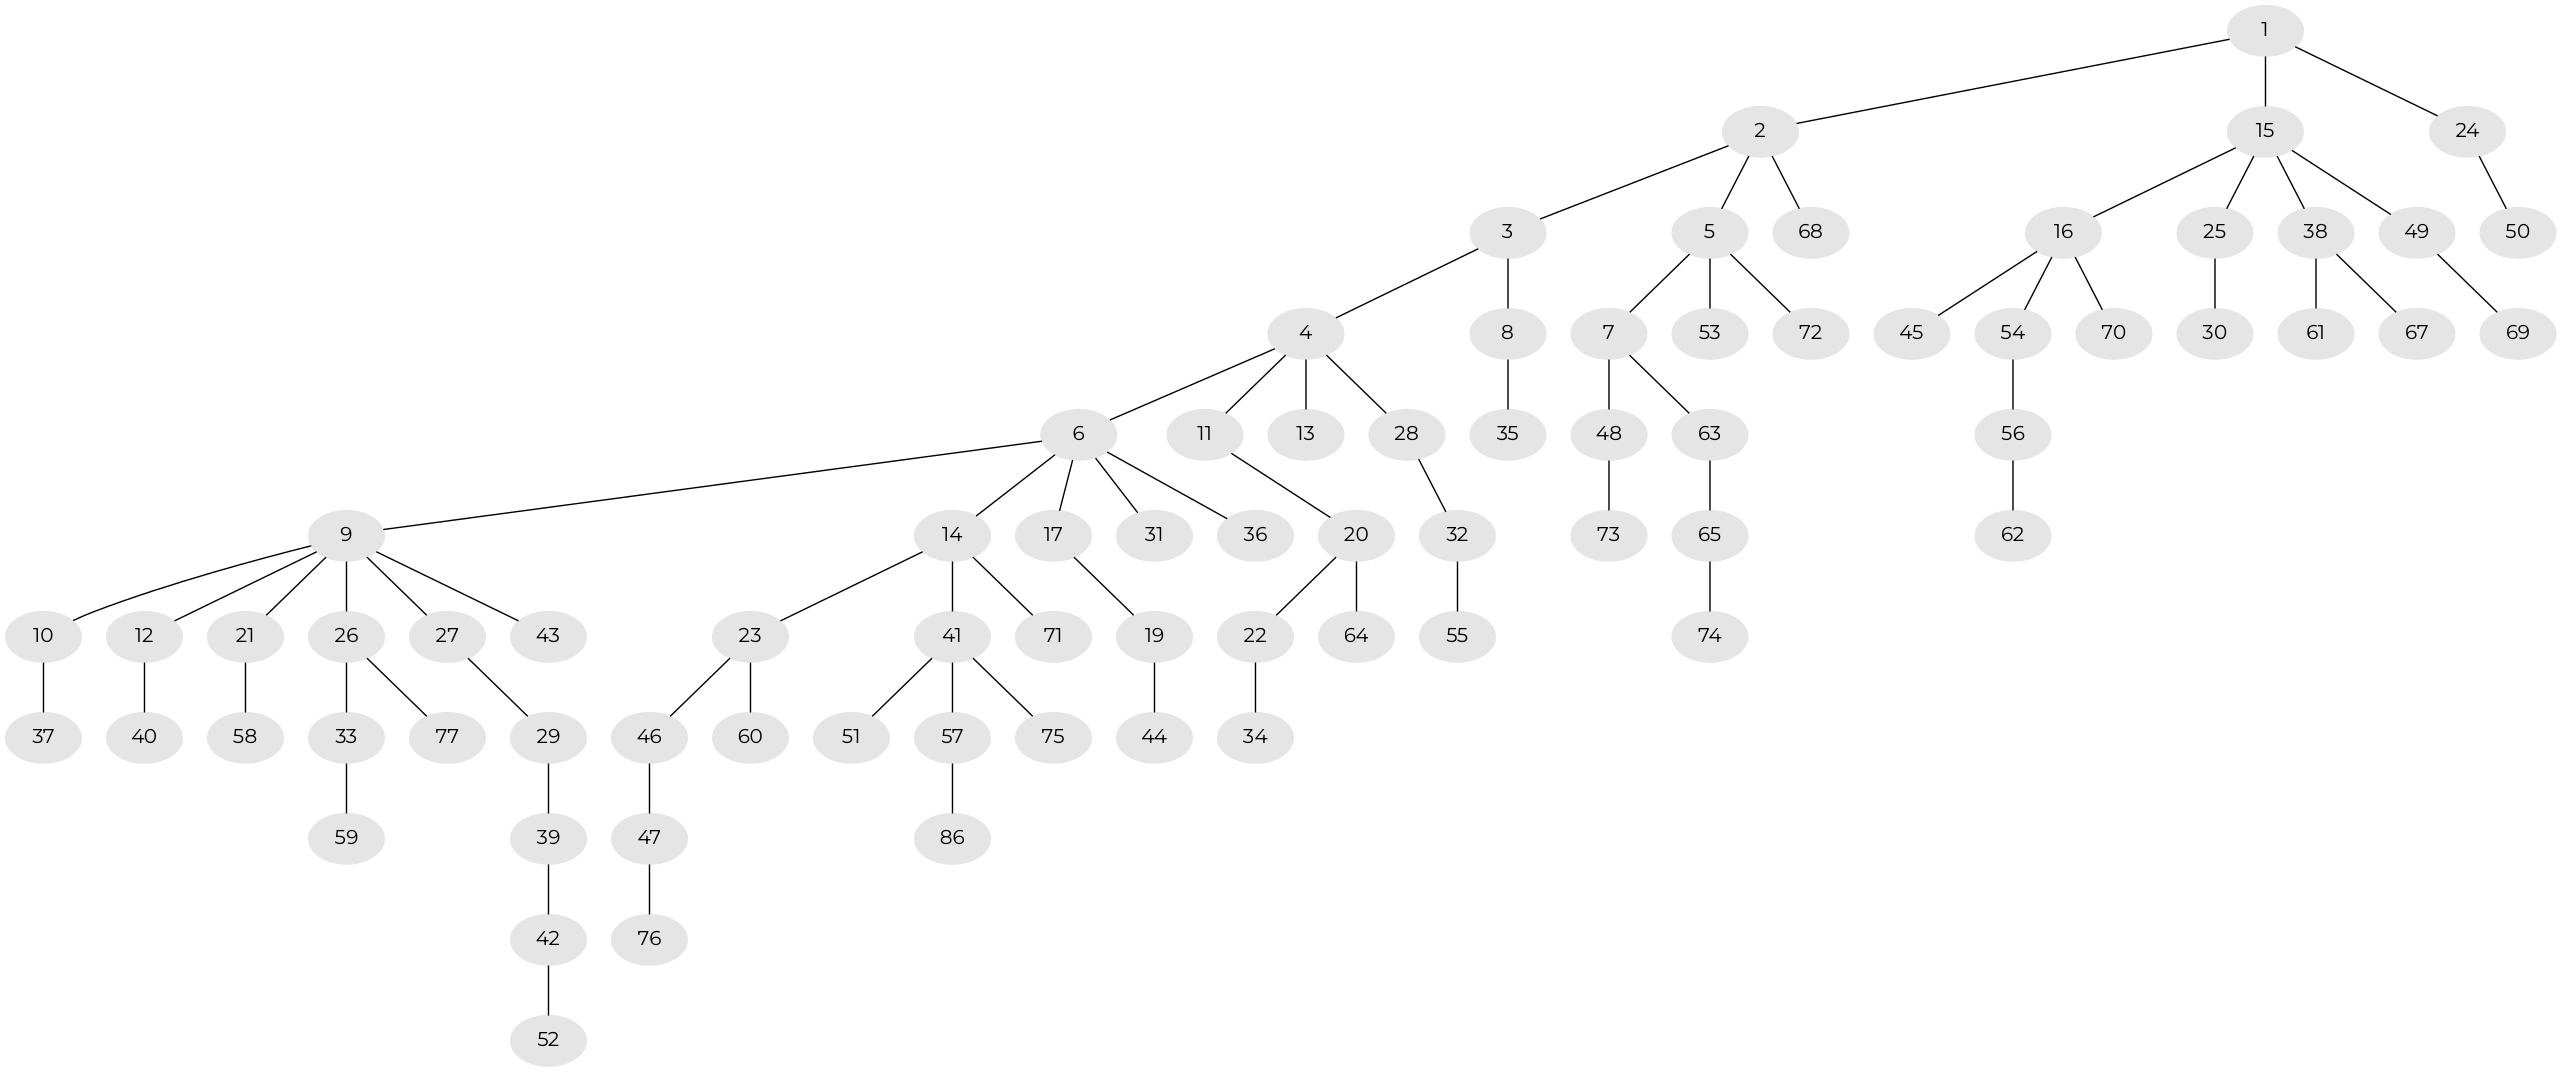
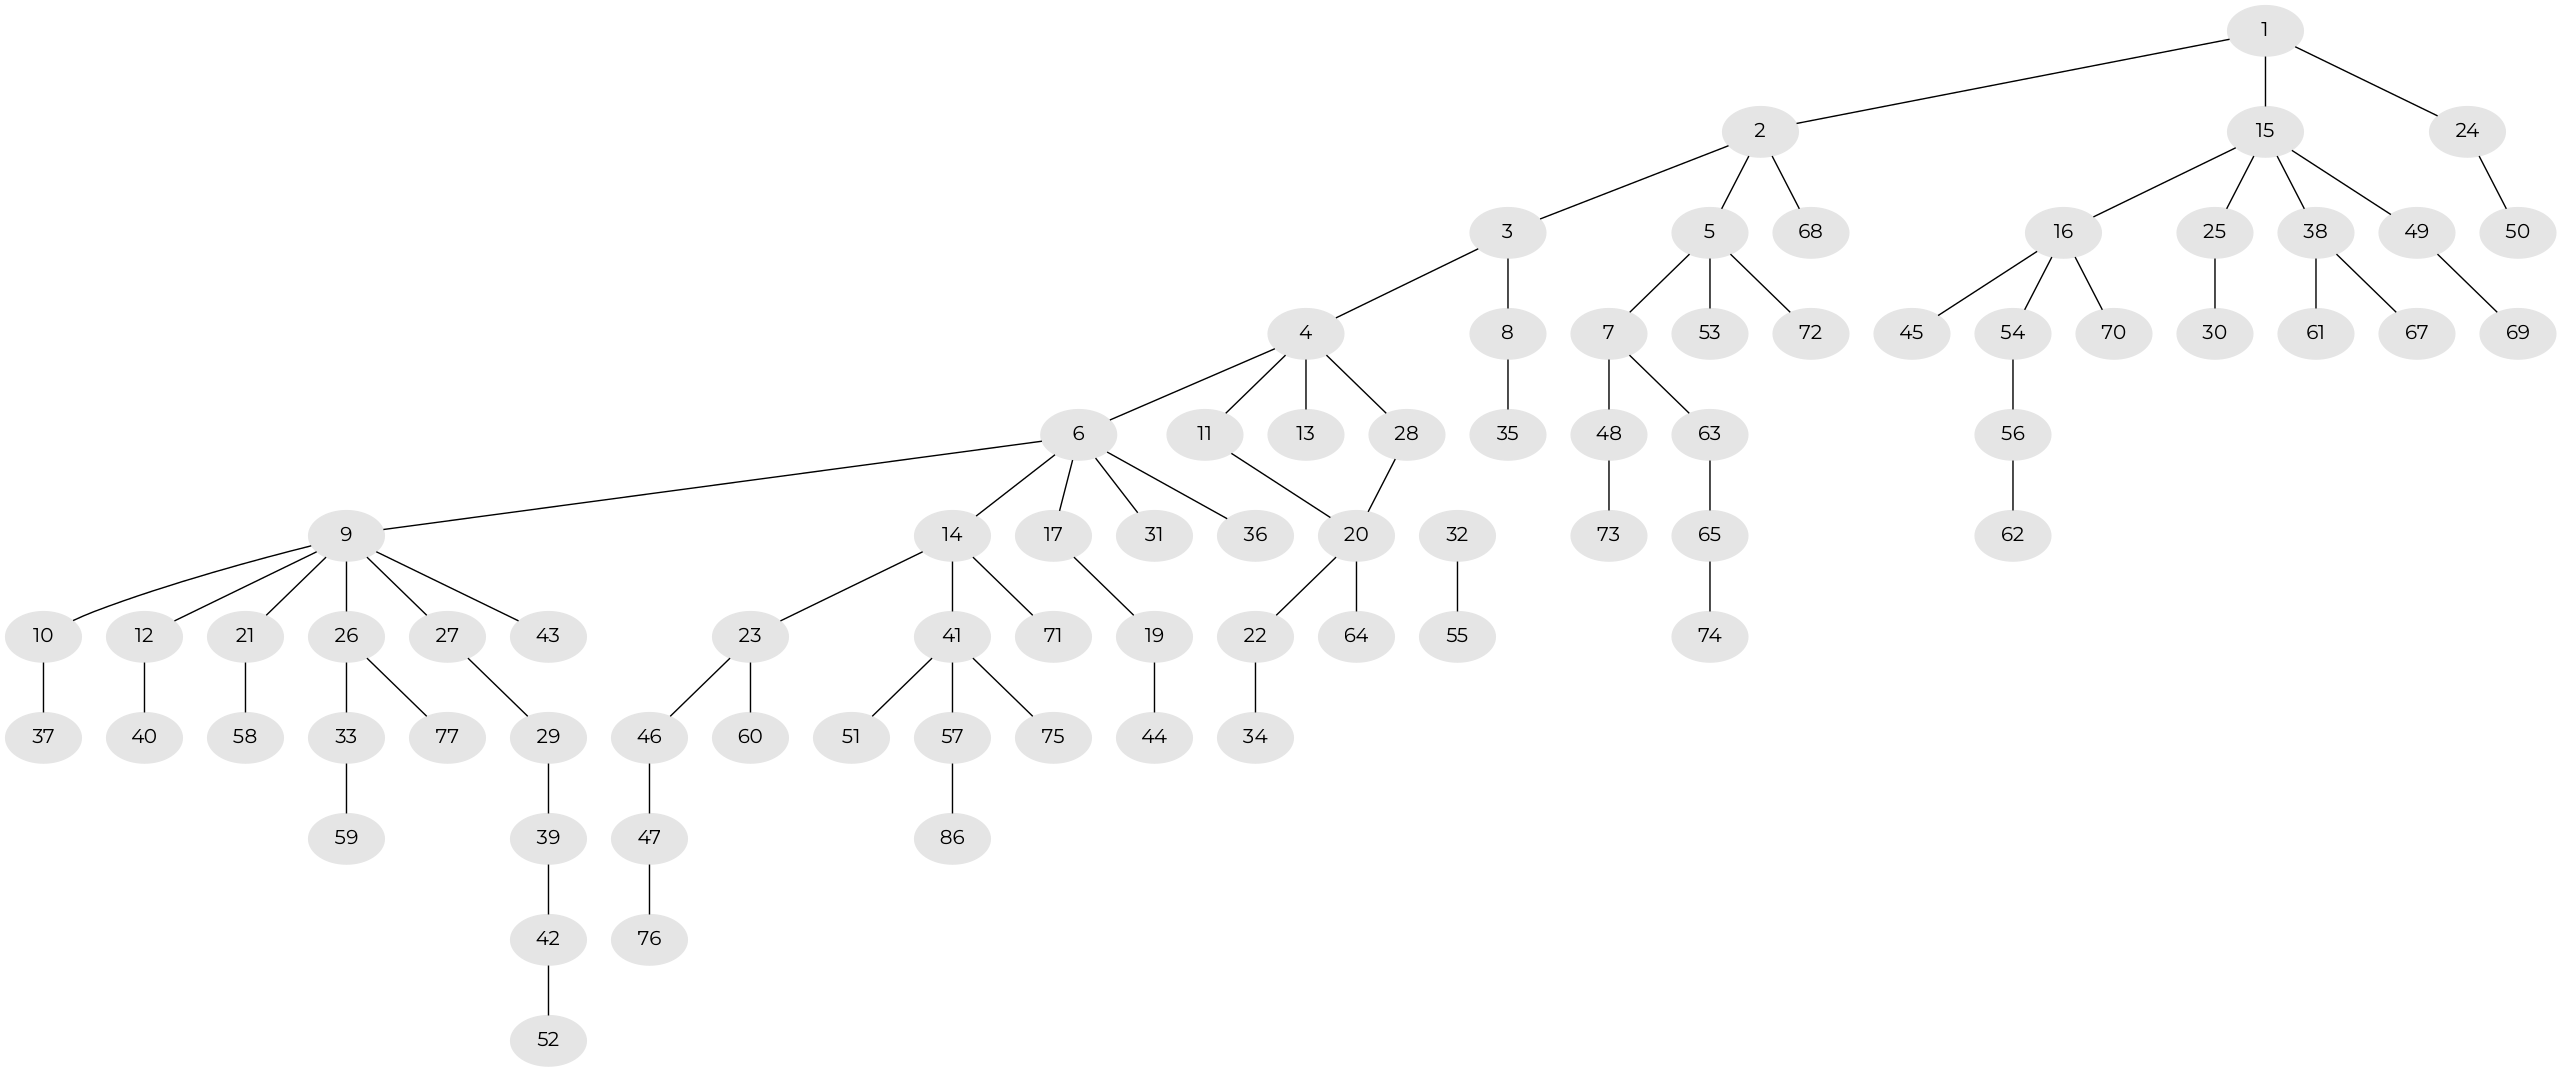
edge "28" -- "32": now "28" -- "20"
